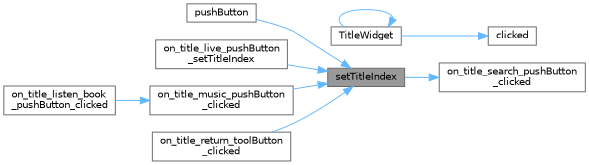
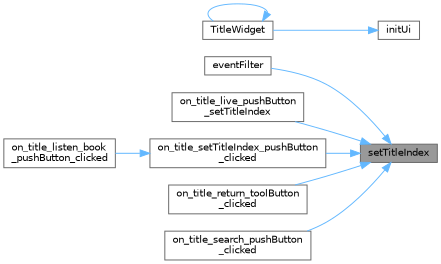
node "pushButton": label "pushButton" -> "eventFilter"
node "clicked": label "clicked" -> "initUi"
edge "setTitleIndex" -> "on_title_search_pushButton _clicked": reversed
node "on_title_music_pushButton _clicked": label "on_title_music_pushButton _clicked" -> "on_title_setTitleIndex_pushButton _clicked"
